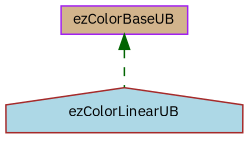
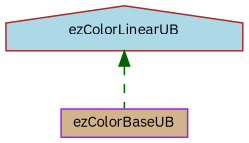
edge "ezColorLinearUB" -> "ezColorBaseUB": reversed
